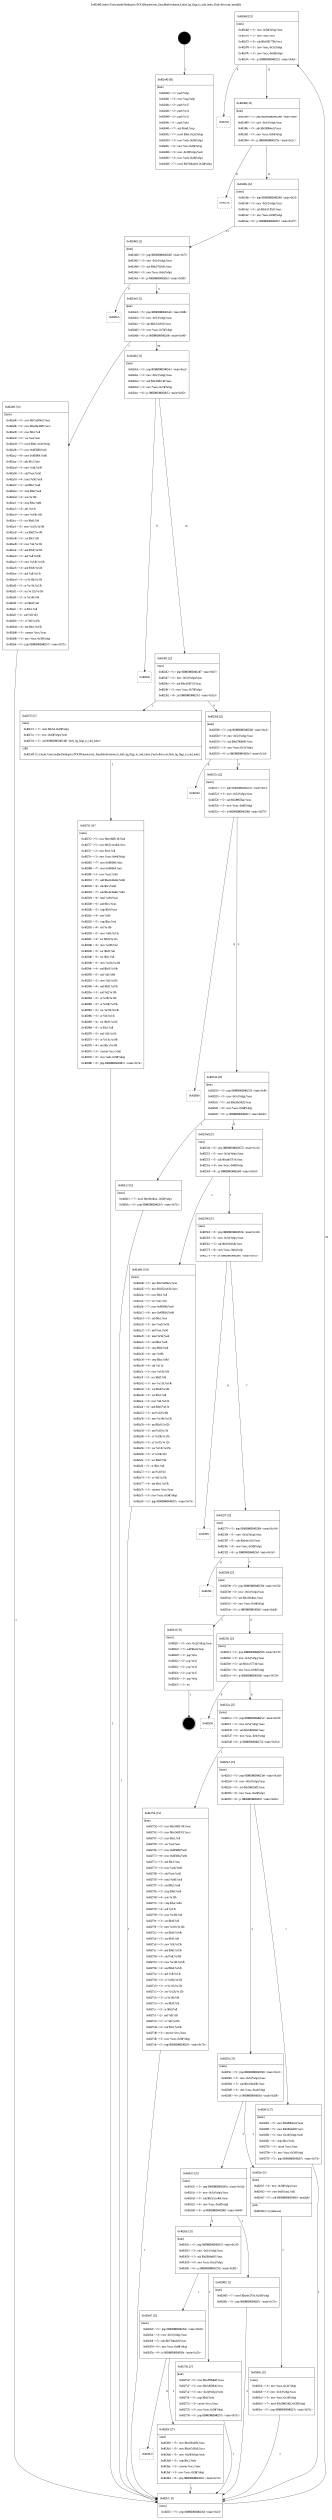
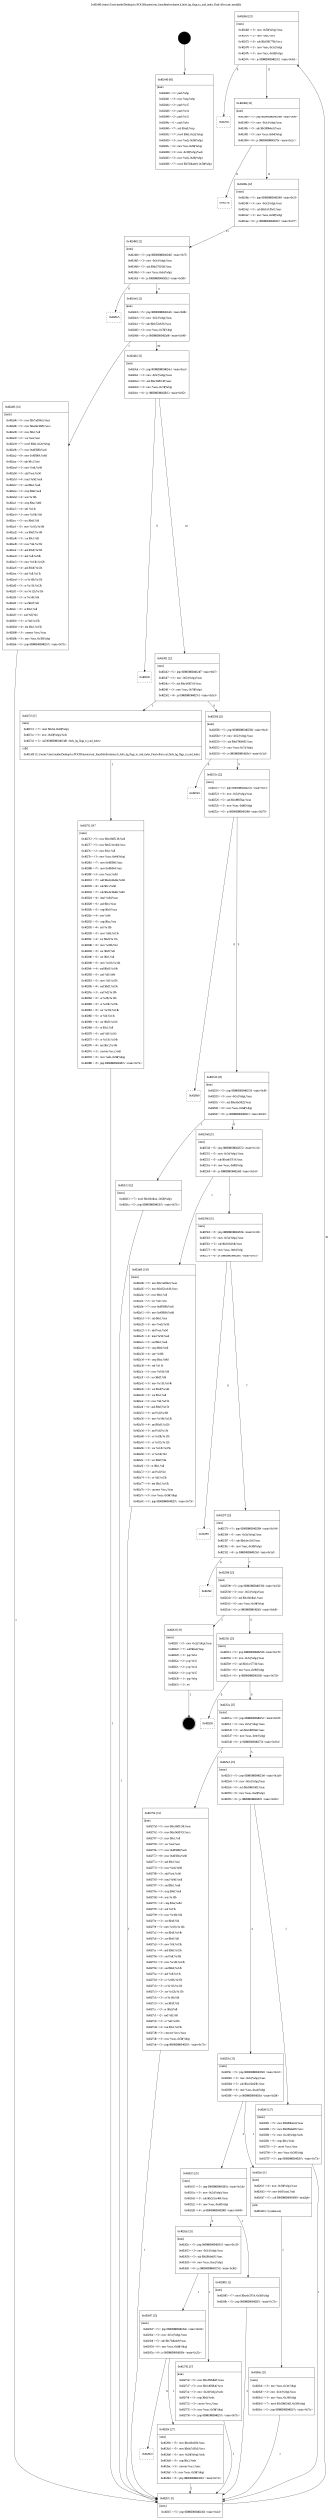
edge "0x4025ca [25]" -> "0x4025e3 [25]": added, label "5"
